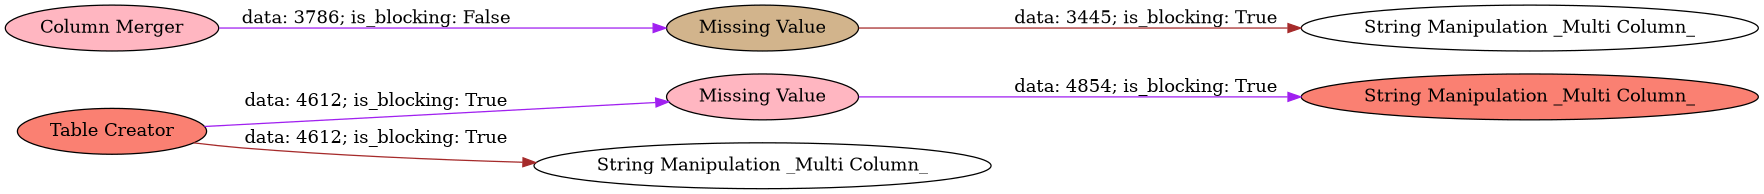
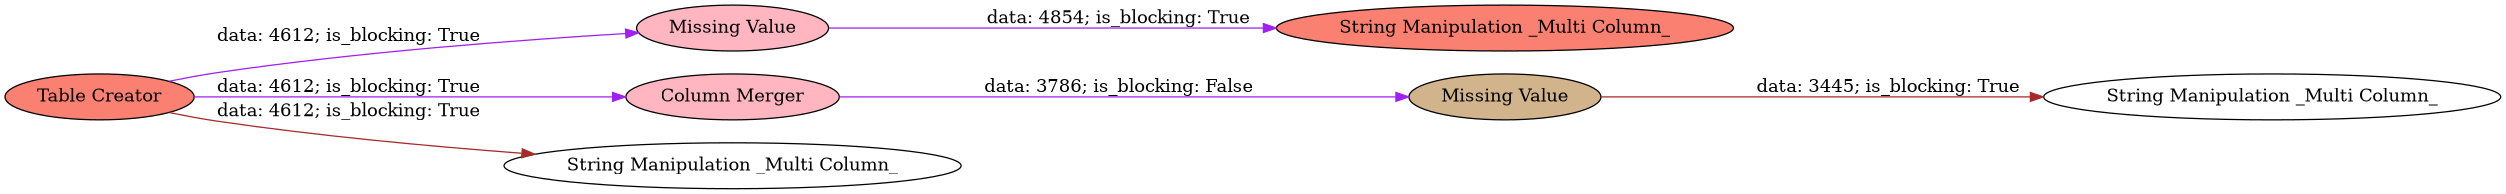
edge "Table Creator" -> "Column Merger": added, label "data: 4612; is_blocking: True"
